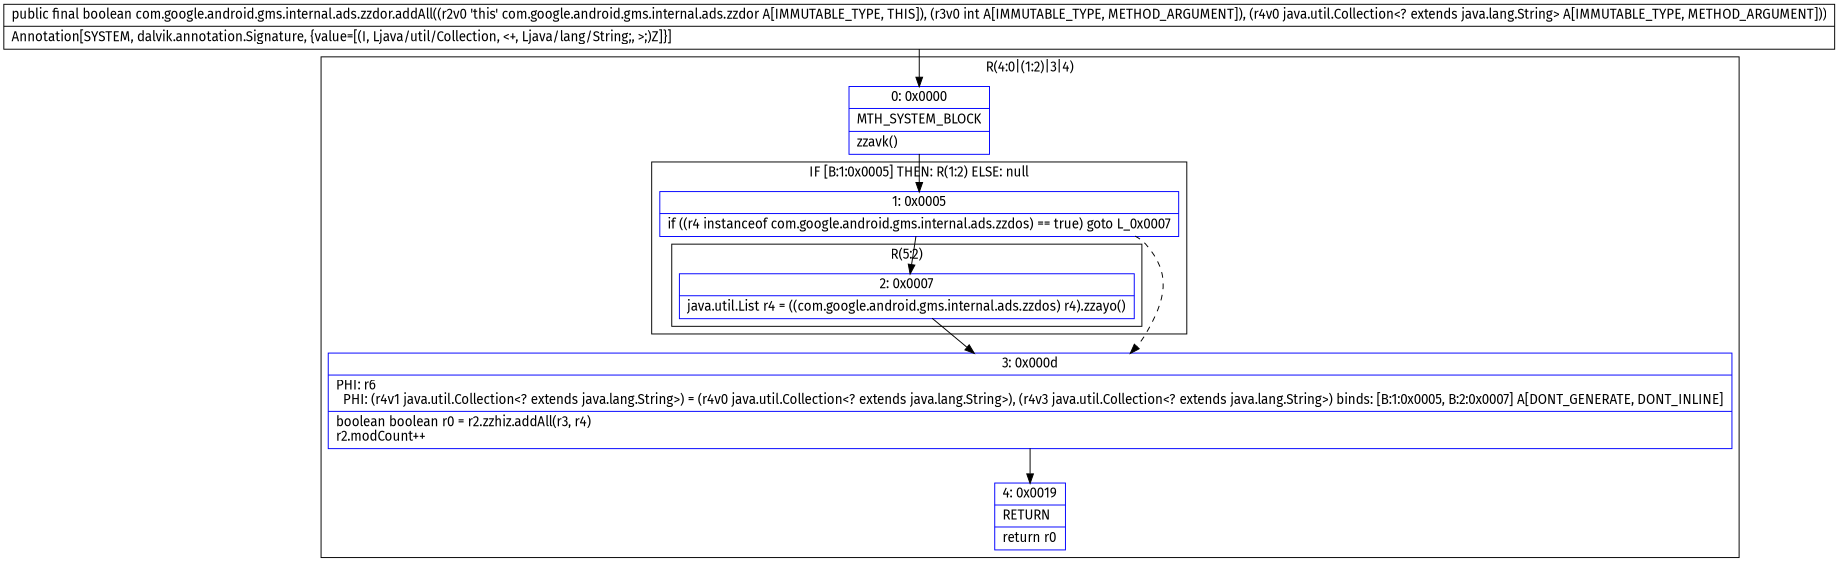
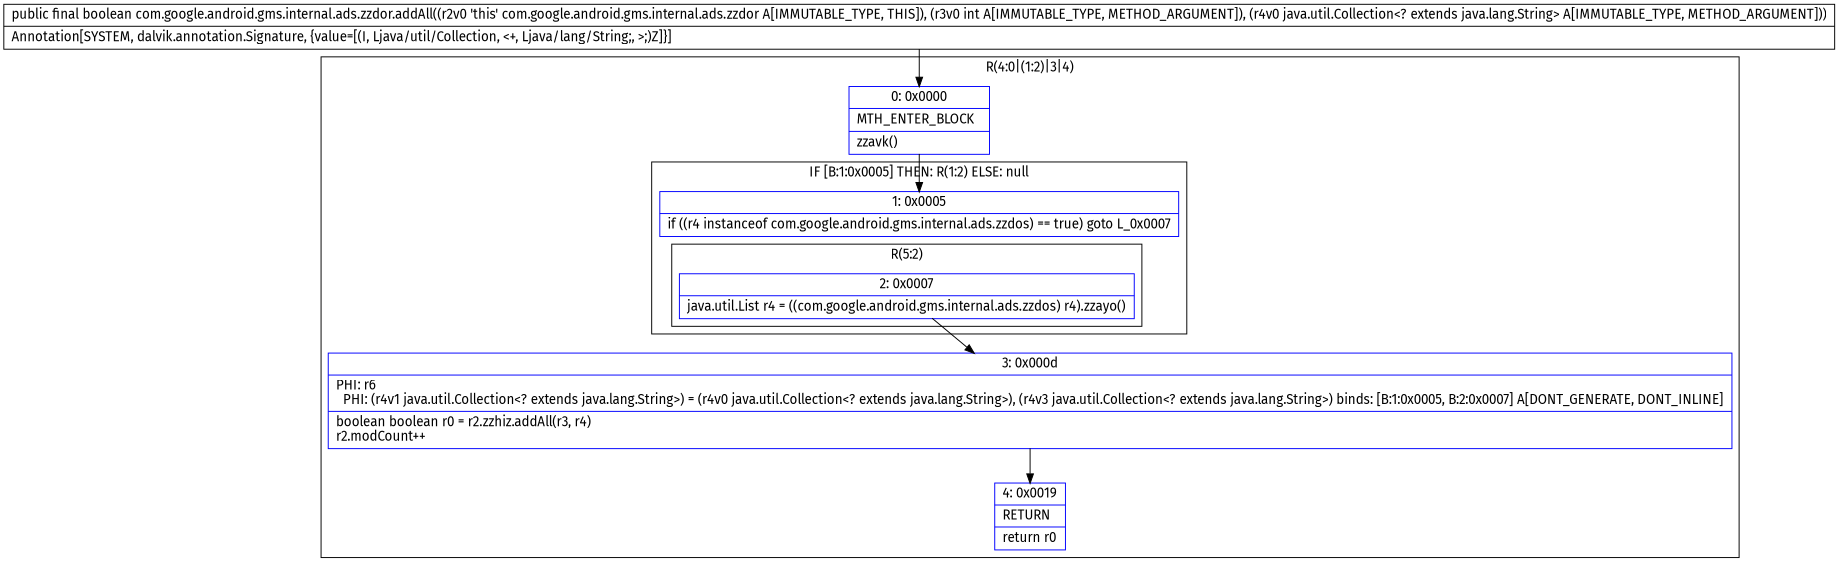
node "0: 0x0000": text "MTH_SYSTEM_BLOCK" -> "MTH_ENTER_BLOCK"
edge "1: 0x0005" -> "2: 0x0007": removed
edge "1: 0x0005" -> "3: 0x000d": removed
